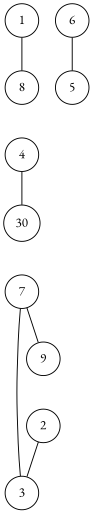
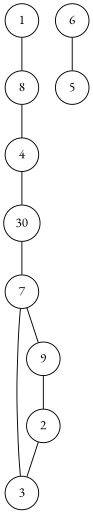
edge "8" -- "4": added
edge "30" -- "7": added
edge "9" -- "2": added
